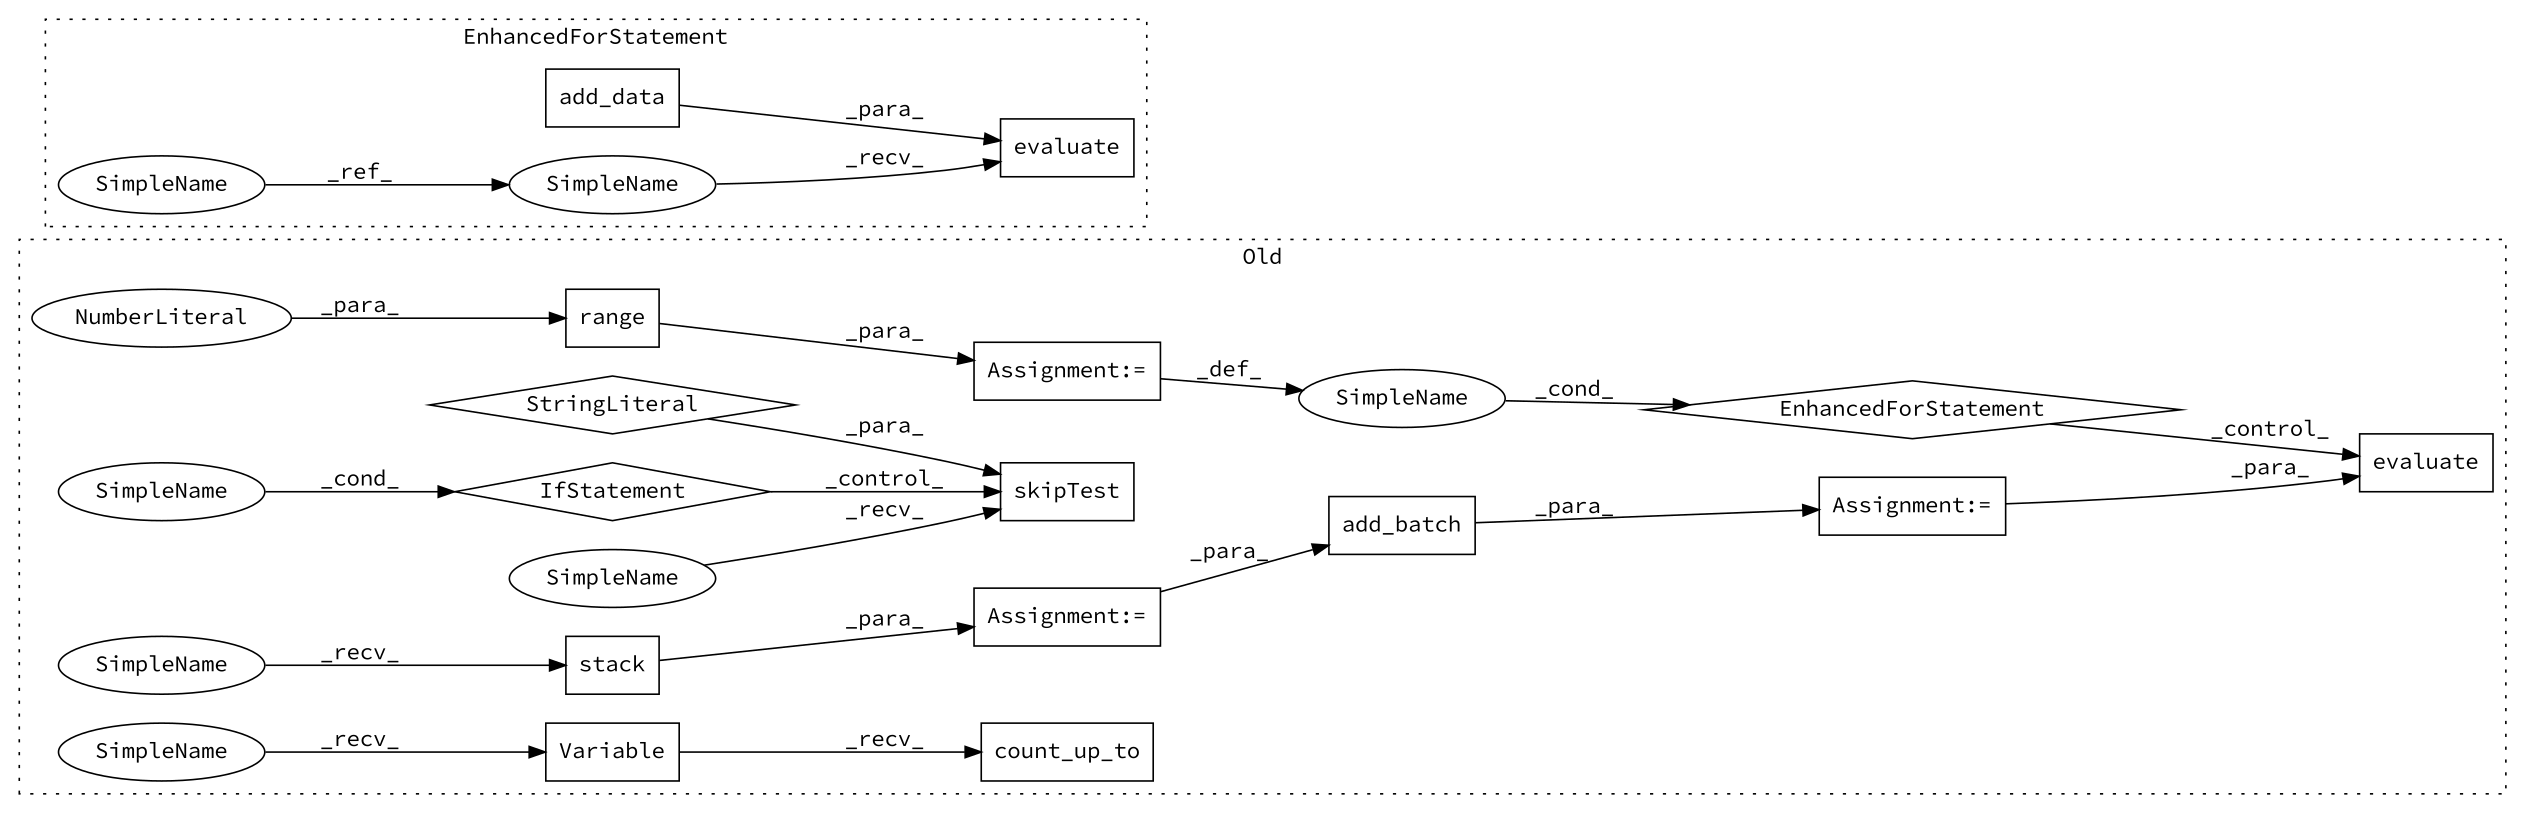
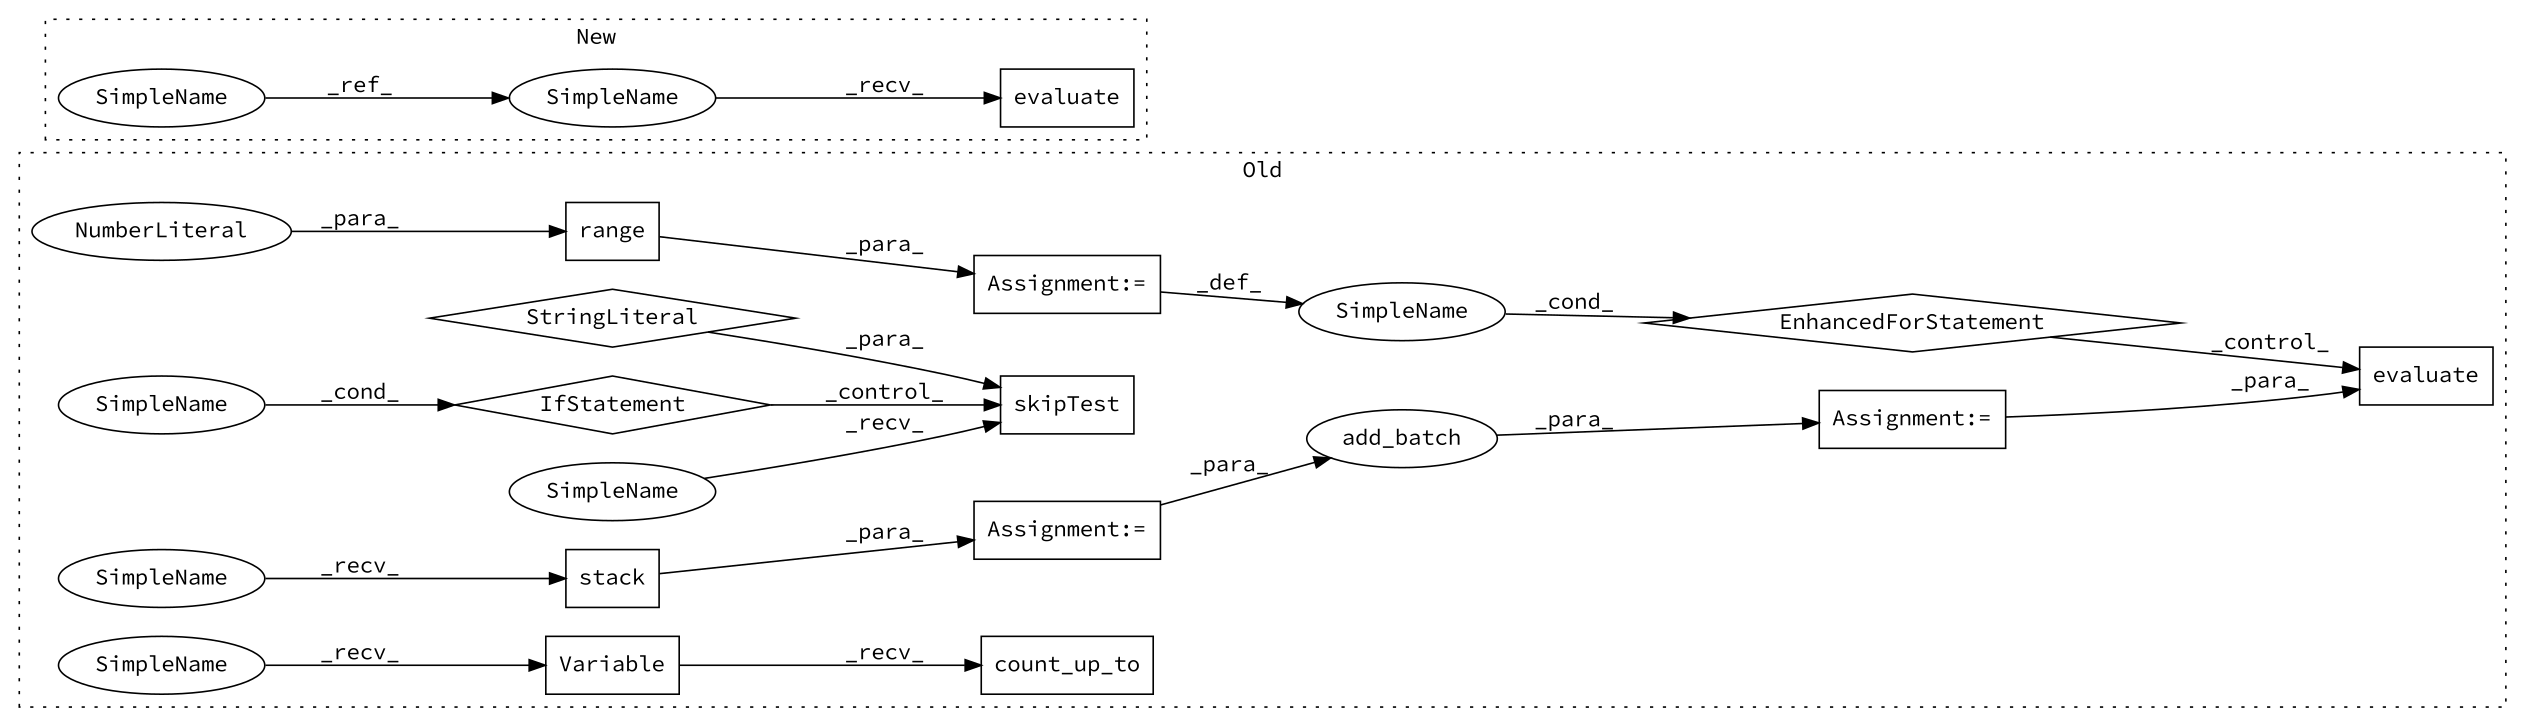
cluster "EnhancedForStatement": label "EnhancedForStatement" -> "New"
node "add_data": removed
node "add_batch": shape box -> ellipse
